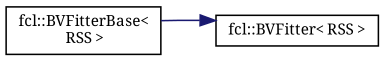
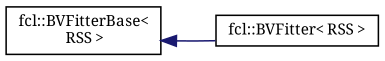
edge "fcl::BVFitterBase< RSS >" -> "fcl::BVFitter< RSS >": reversed
